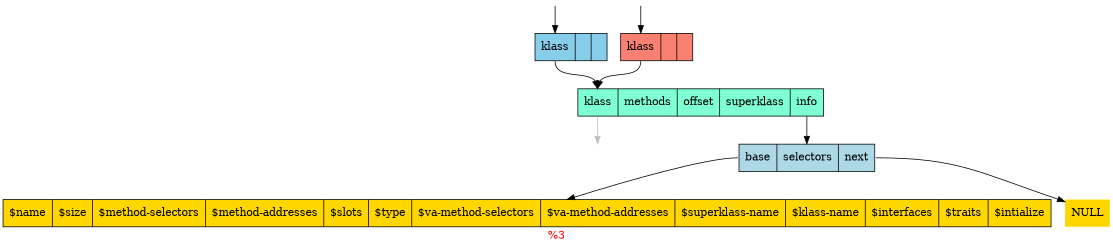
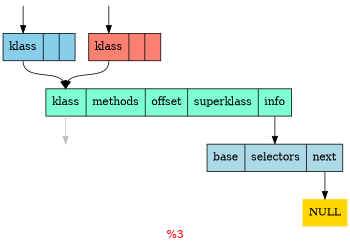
node "$name": removed
